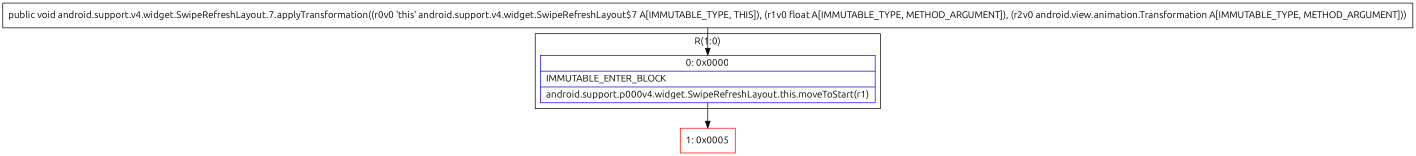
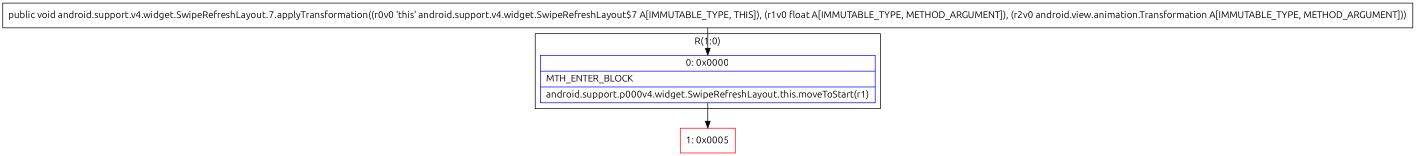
node "0: 0x0000": text "IMMUTABLE_ENTER_BLOCK" -> "MTH_ENTER_BLOCK"
